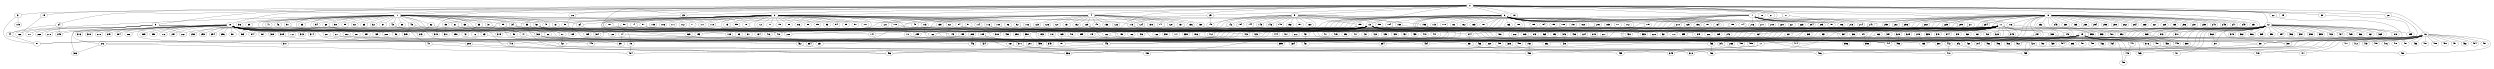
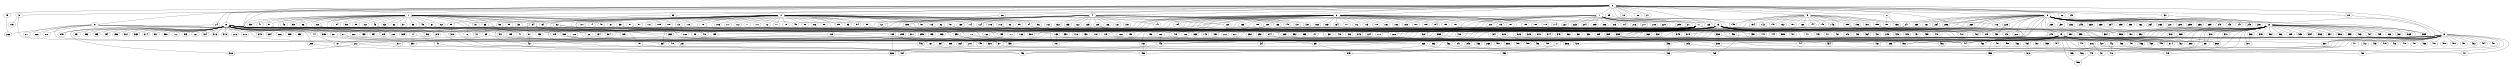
node "287": removed
node "468": added
